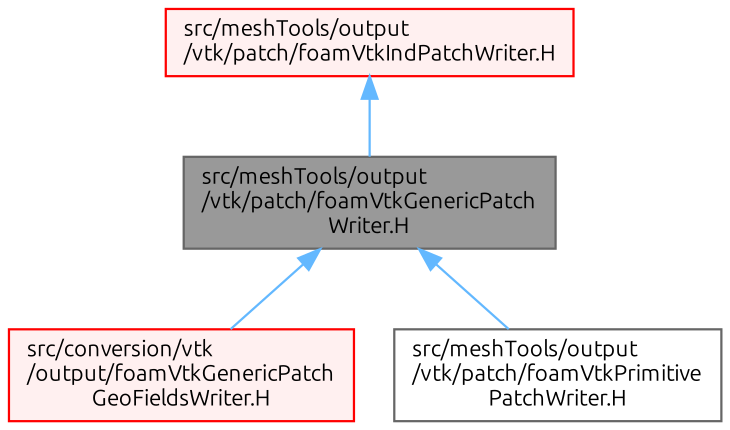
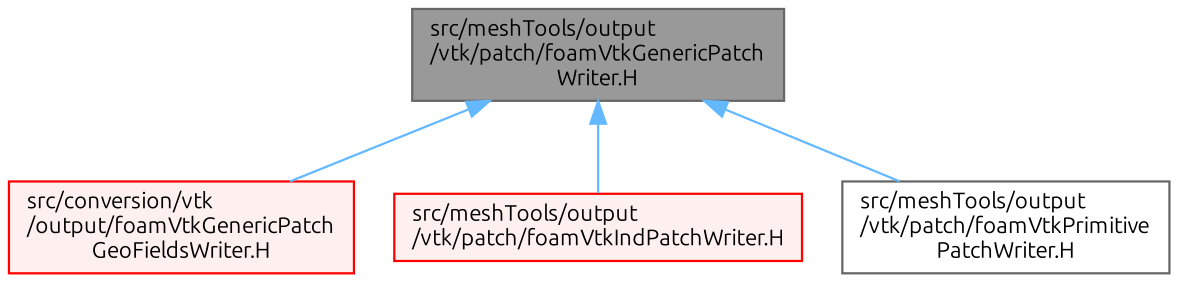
edge "src/meshTools/output /vtk/patch/foamVtkGenericPatch Writer.H" -> "src/meshTools/output /vtk/patch/foamVtkIndPatchWriter.H": reversed
